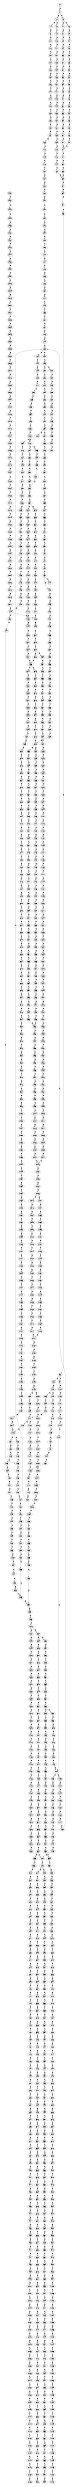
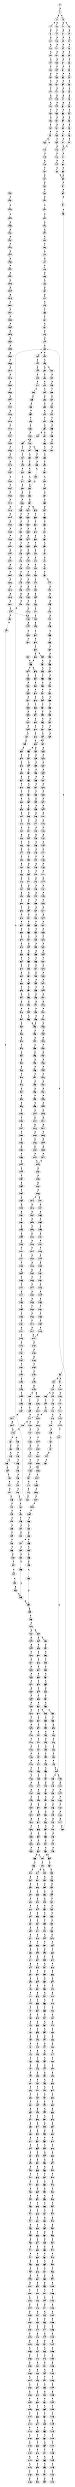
edge "S68" -> "S72": now "S64" -> "S72"
edge "S431" -> "S451": now "S441" -> "S451"
node "S519": removed
edge "S210" -> "S217": now "S1232" -> "S217"
edge "S366" -> "S375": now "S367" -> "S375"
